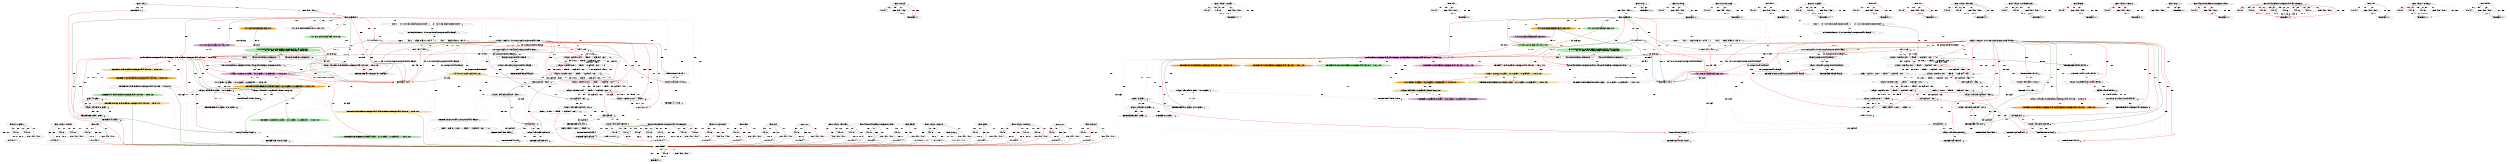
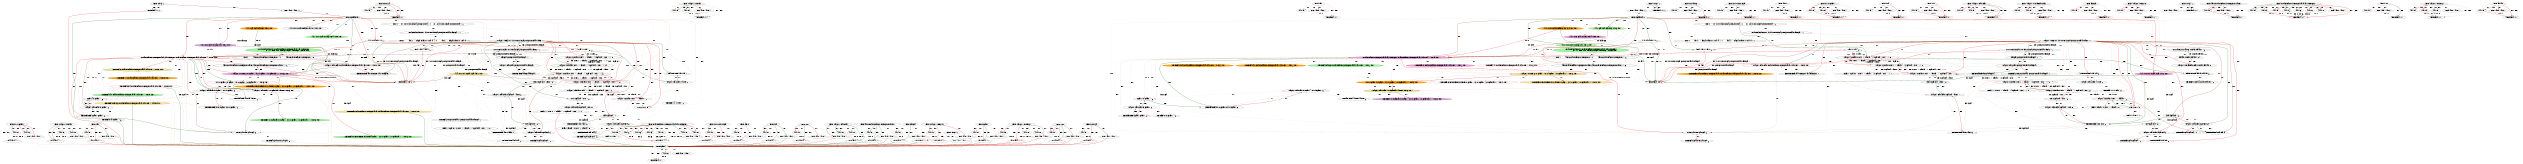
edge "(IDENTIFIER,profile_,profile_->GetPrefs())" -> "(<operator>.indirectFieldAccess,profile_->GetPrefs)": reversed
